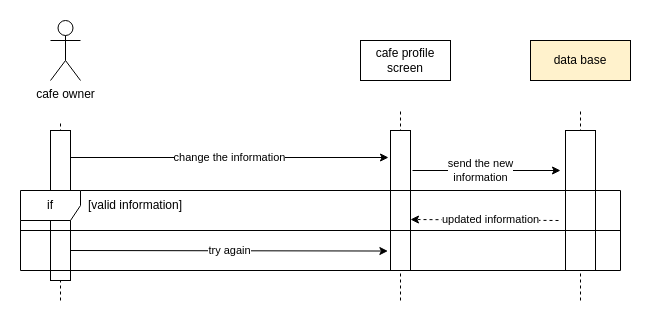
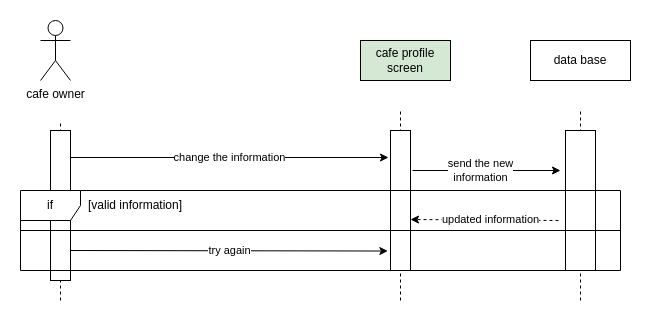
node "cafe owner": moved (66, 51) -> (56, 51)
node "cafe profile screen": fillcolor #ffffff -> #d5e8d4
node "data base": fillcolor #fff2cc -> #ffffff
